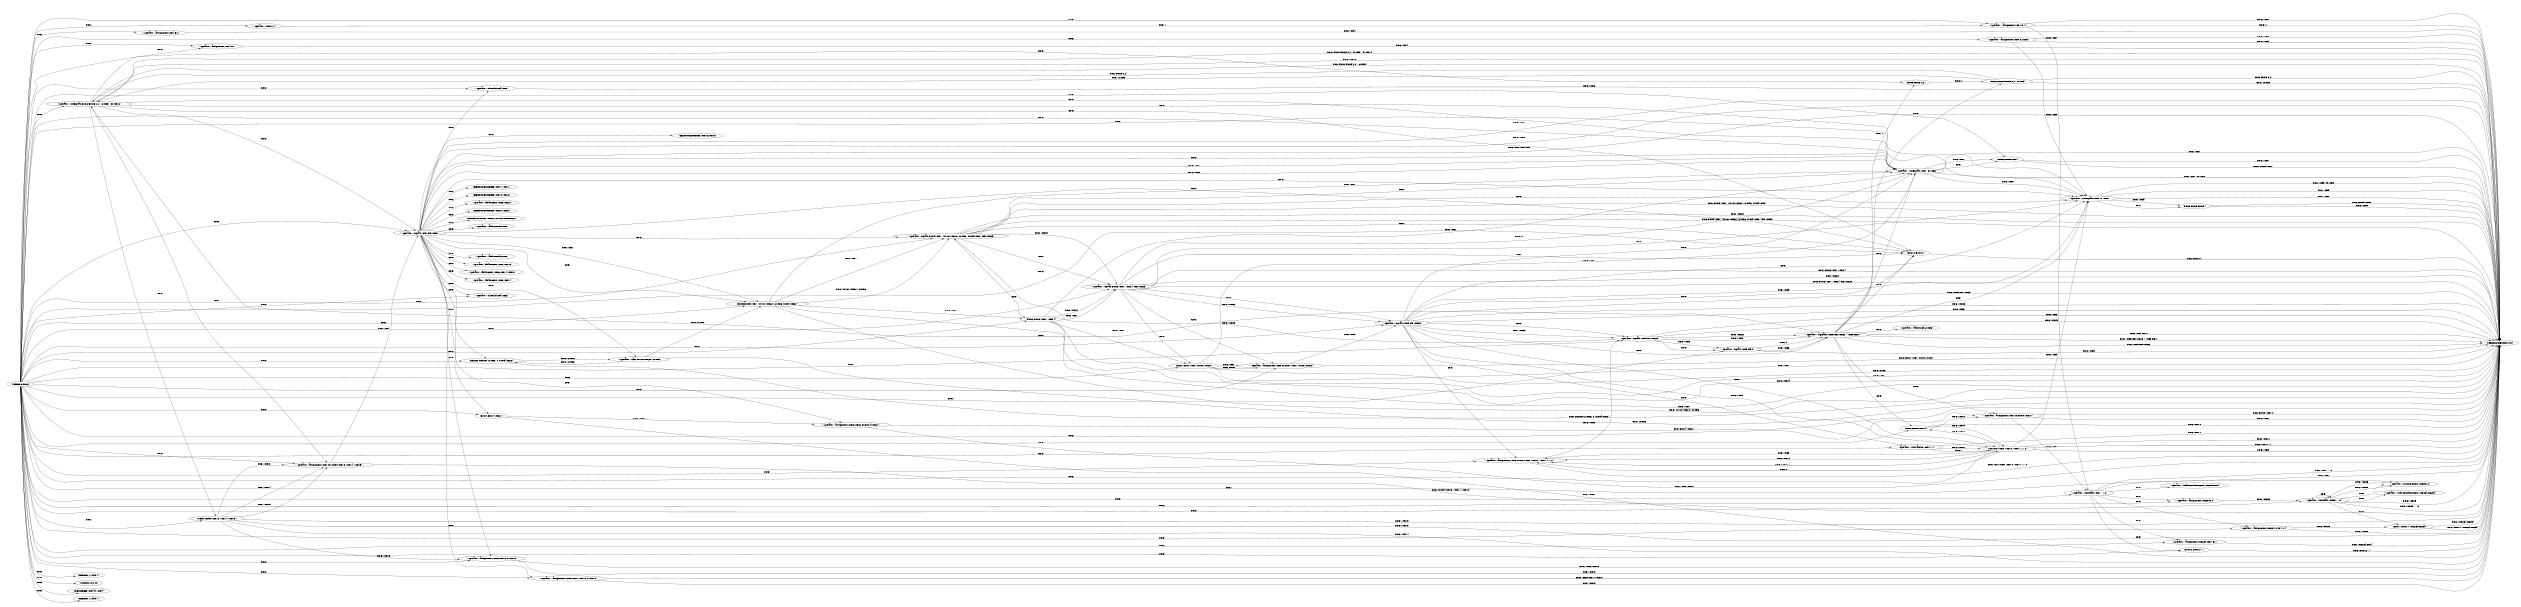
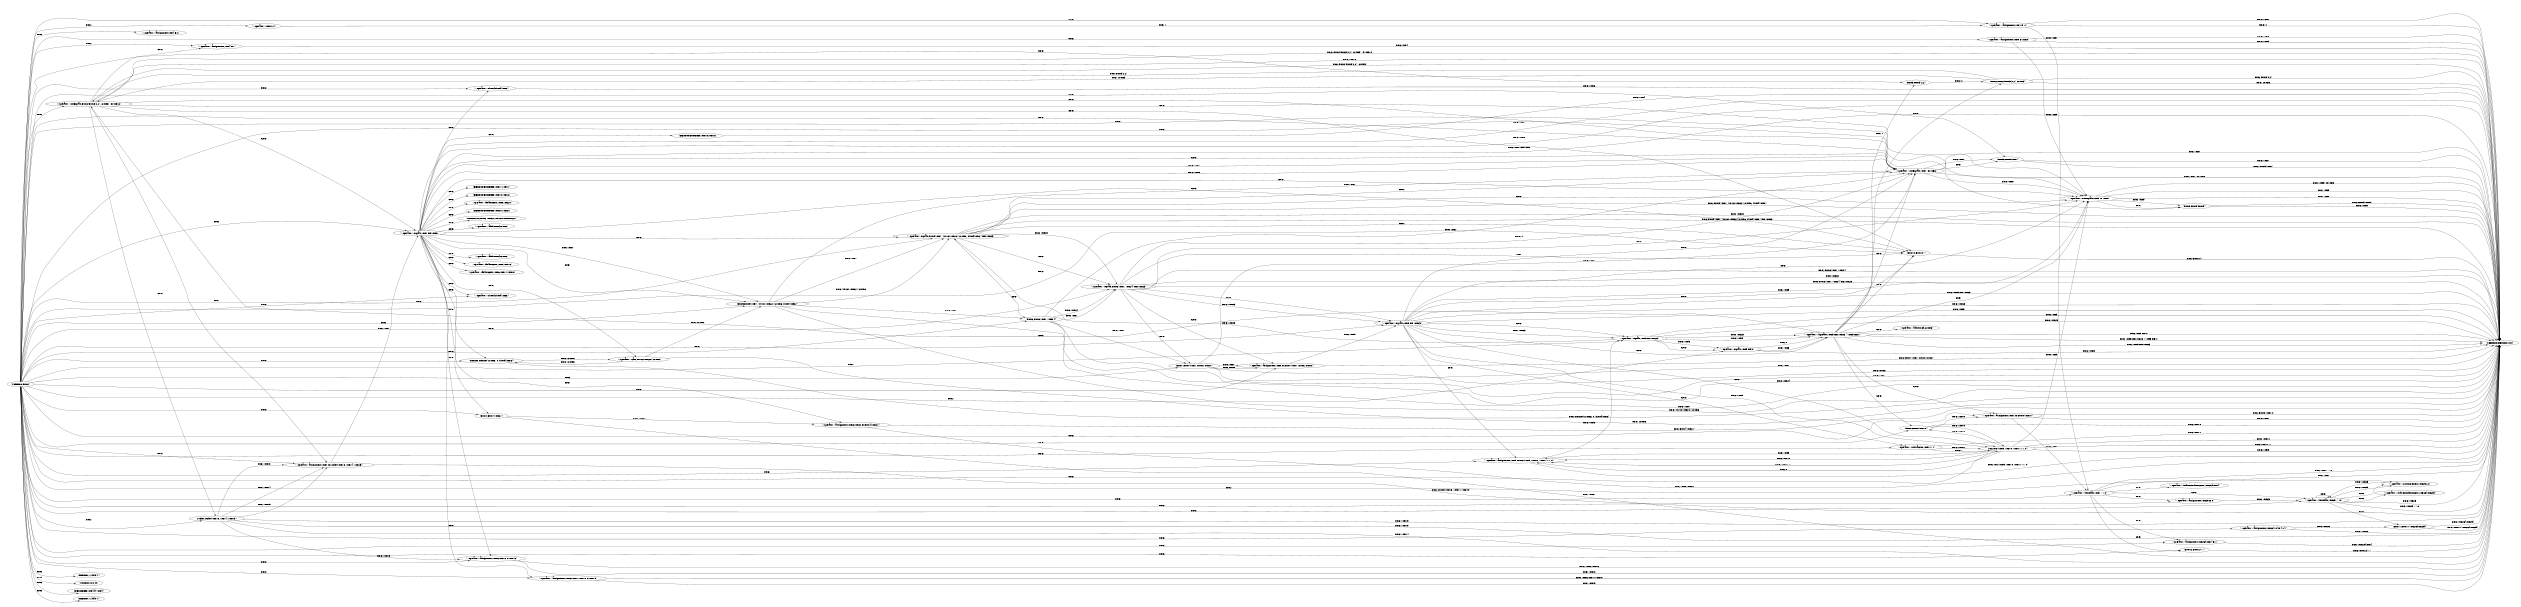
edge "(<operator>.assignment,VAR4 = 0)" -> "(METHOD_RETURN,void)": now "(FIELD_IDENTIFIER,VAR16,VAR16)" -> "(METHOD_RETURN,void)"
edge "(METHOD,FUN2)" -> "(FUN9,FUN9(FUN9))": added, label "DDG:"
node "(<operator>.fieldAccess,VAR6.VAR17)": removed
edge "(<operator>.lessThan,VAR1 < 10)" -> "(<operator>.assignment,VAR26[10] = { 0 })": now "(<operator>.lessThan,VAR1 < 10)" -> "(<operator>.lessThan,VAR25 < 10)"
